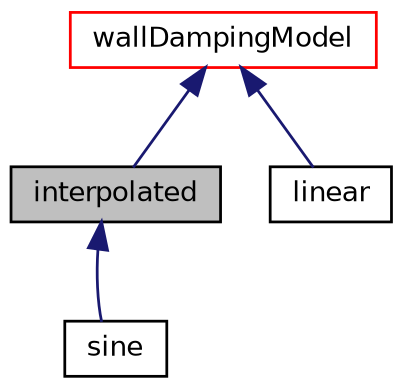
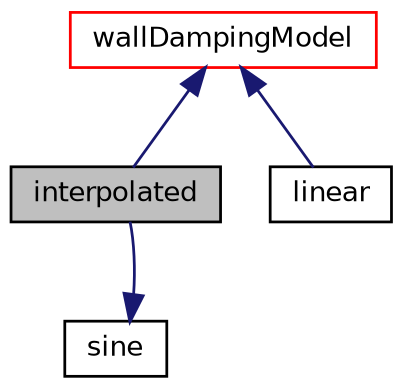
edge "sine" -> "interpolated": reversed
